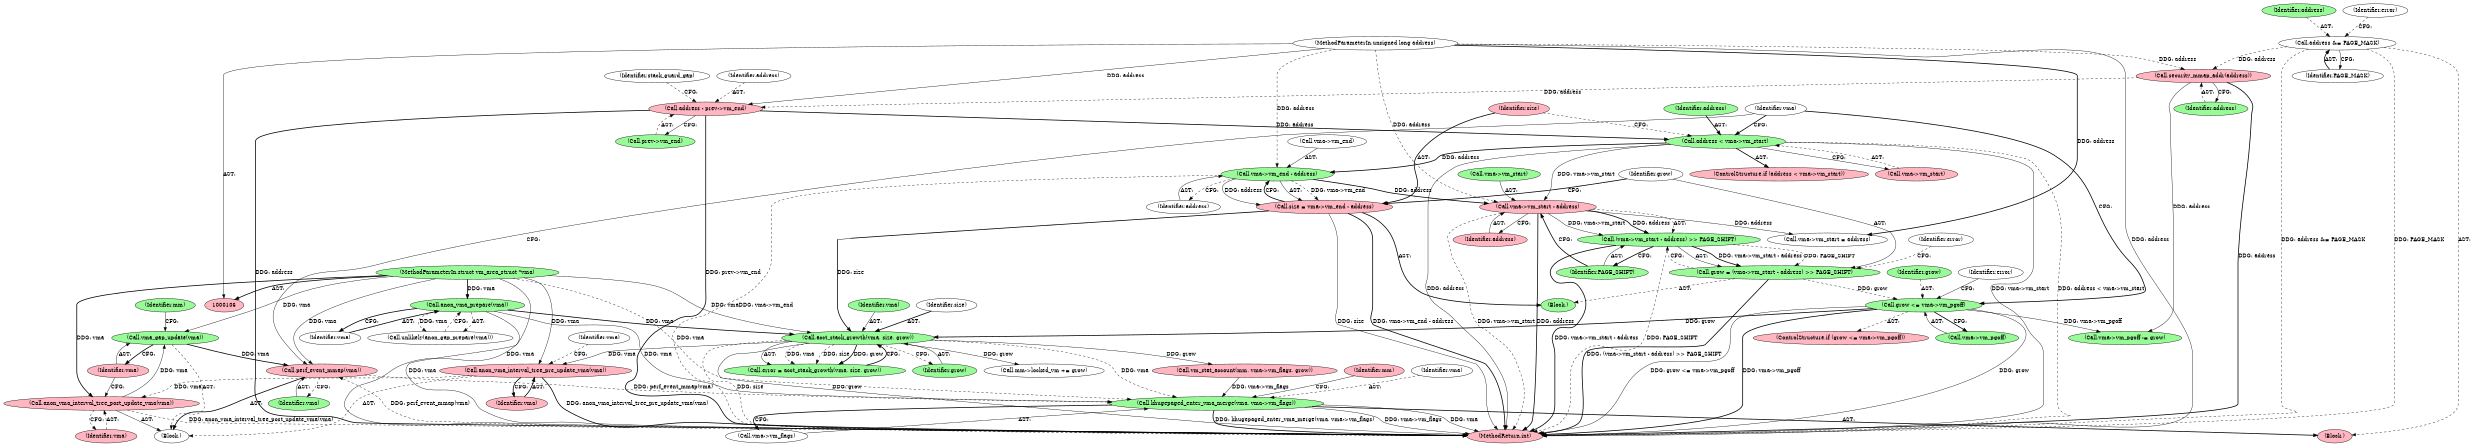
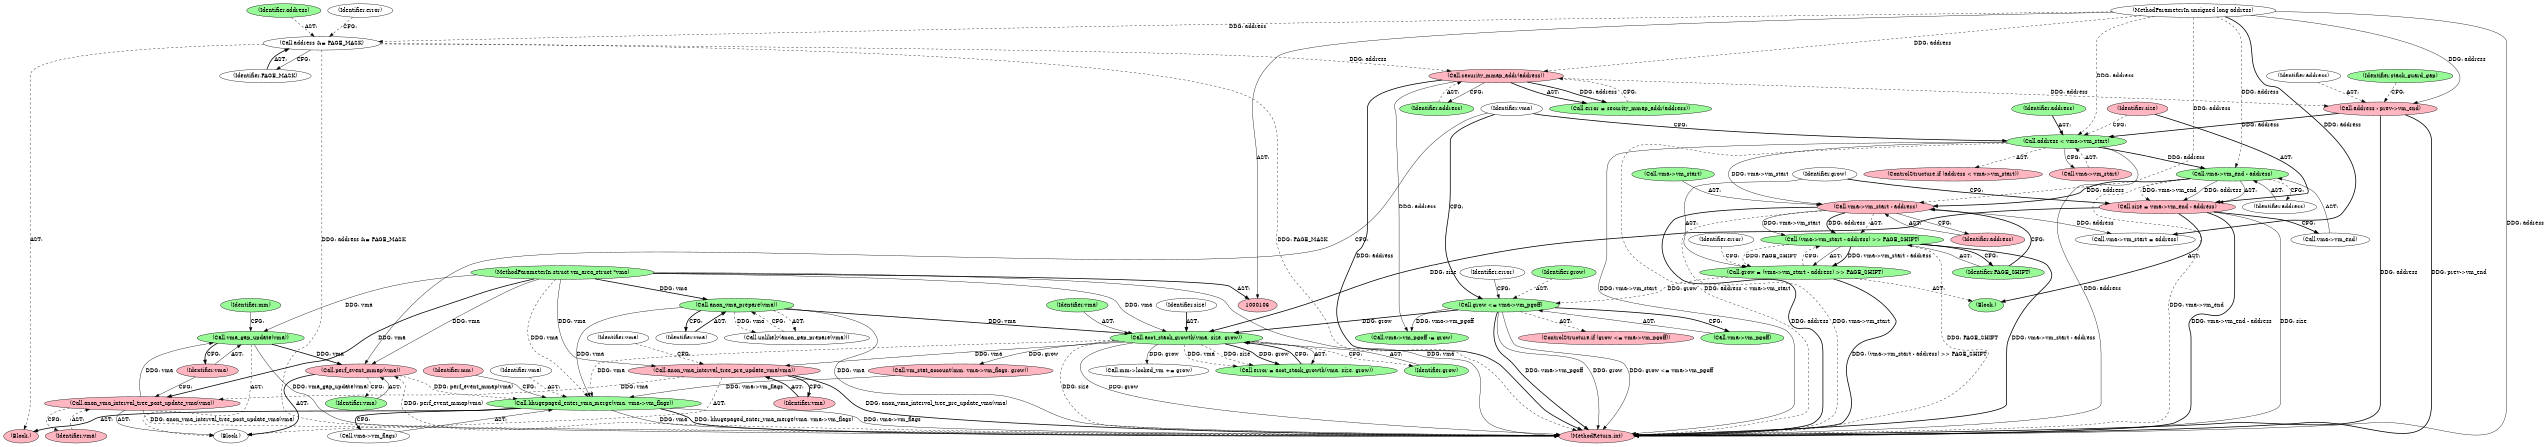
edge "(MethodParameterIn,unsigned long address)" -> "(Call,address &= PAGE_MASK)": added, label "DDG: address"
edge "(MethodParameterIn,unsigned long address)" -> "(Call,address < vma->vm_start)": added, label "DDG: address"
node "(Identifier,stack_guard_gap)": fillcolor white -> palegreen
node "(Call,error = security_mmap_addr(address))": added
node "(Call,prev->vm_end)": removed
edge "(Call,address < vma->vm_start)" -> "(ControlStructure,if (address < vma->vm_start))": style bold -> dashed
edge "(Call,size = vma->vm_end - address)" -> "(Call,vma->vm_end - address)": now "(Call,size = vma->vm_end - address)" -> "(Call,vma->vm_end)"
edge "(Call,vma_gap_update(vma))" -> "(MethodReturn,int)": added, label "DDG: vma_gap_update(vma)"
